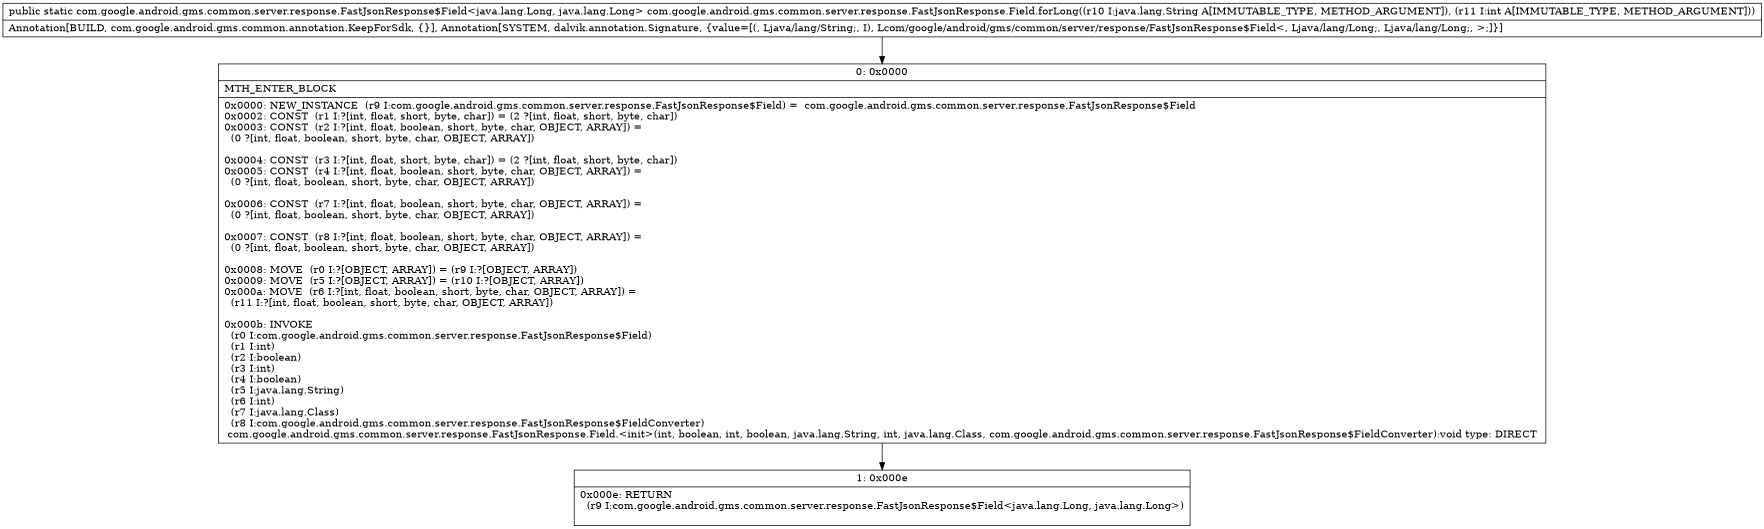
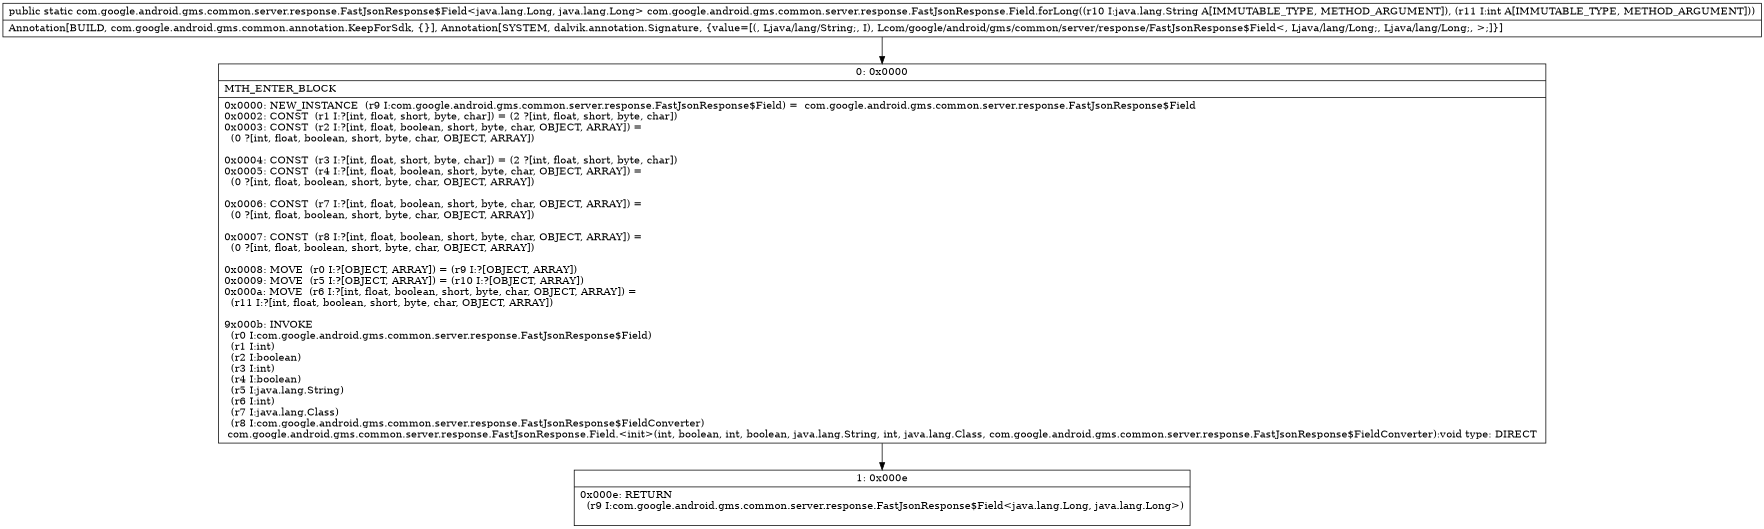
node "0: 0x0000": text "0x000b: INVOKE" -> "9x000b: INVOKE"
